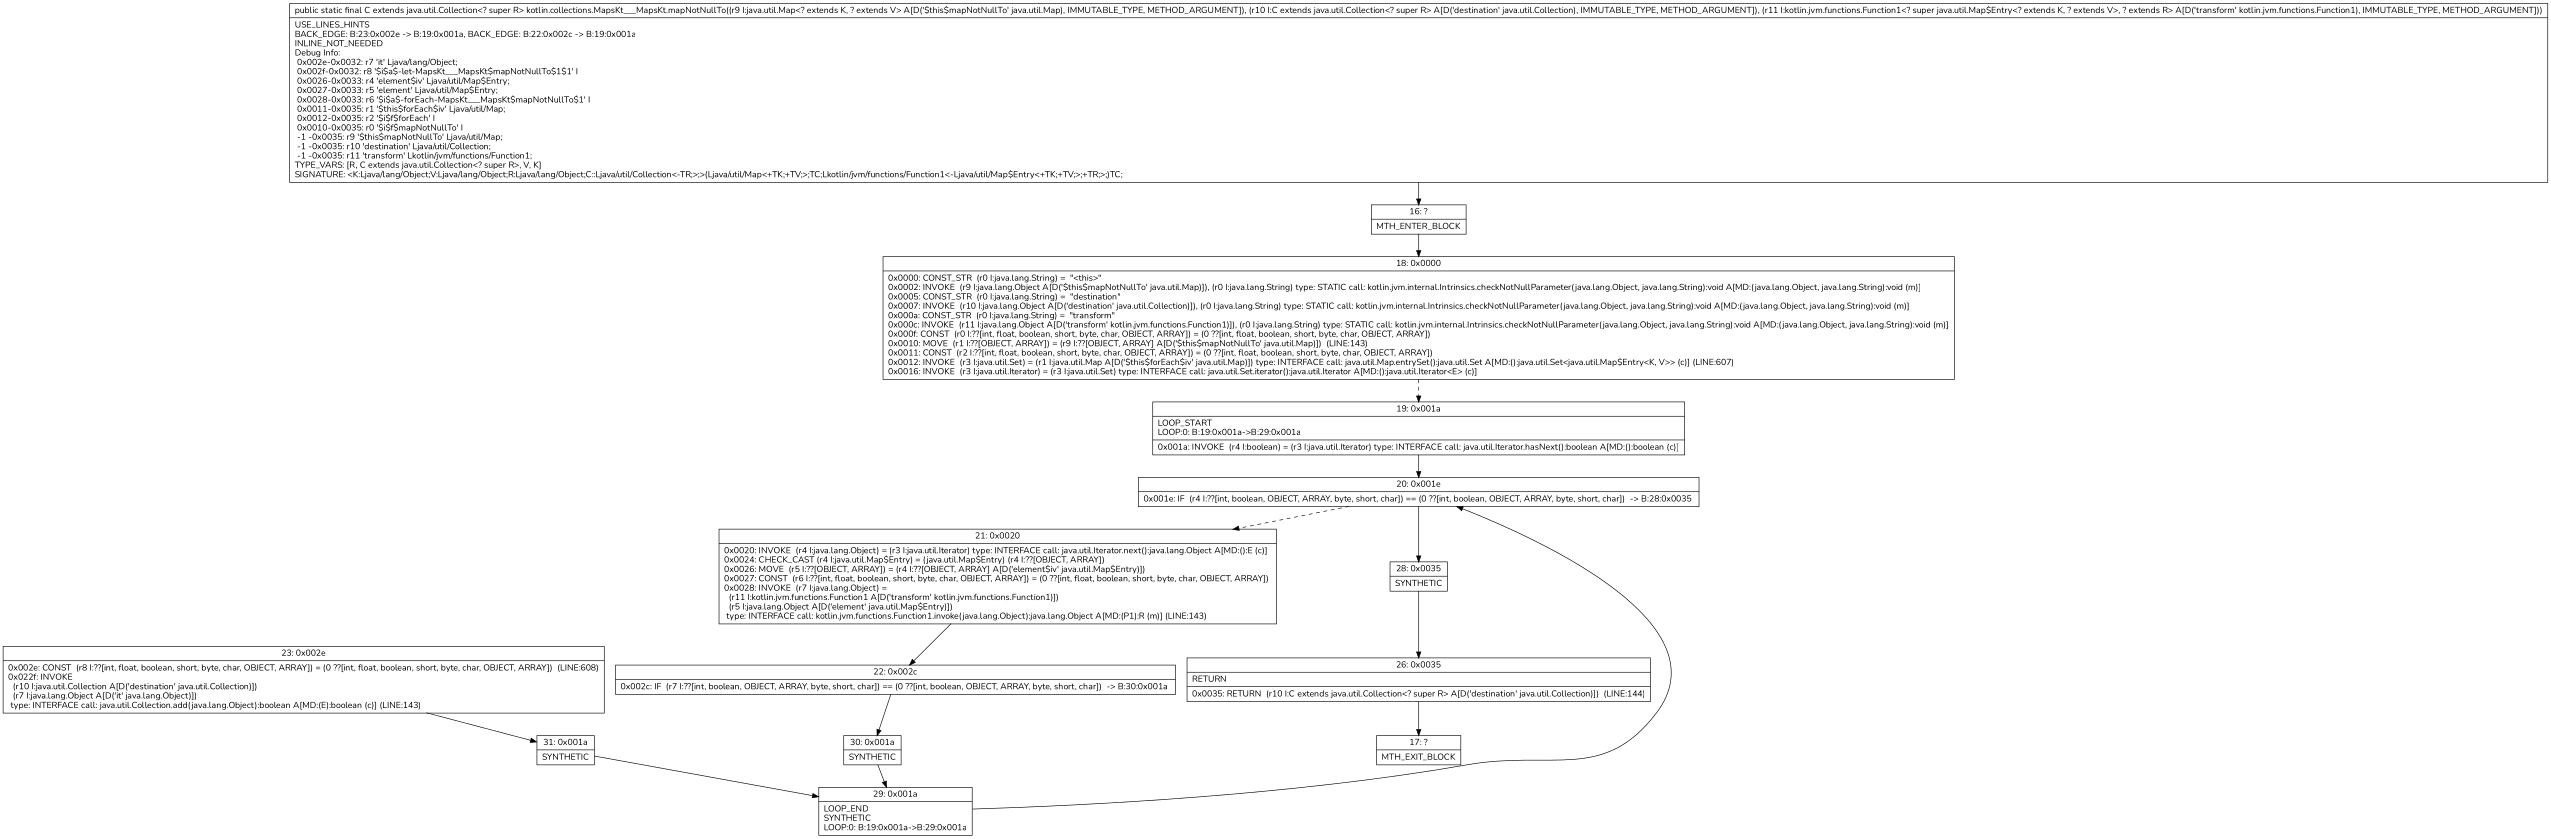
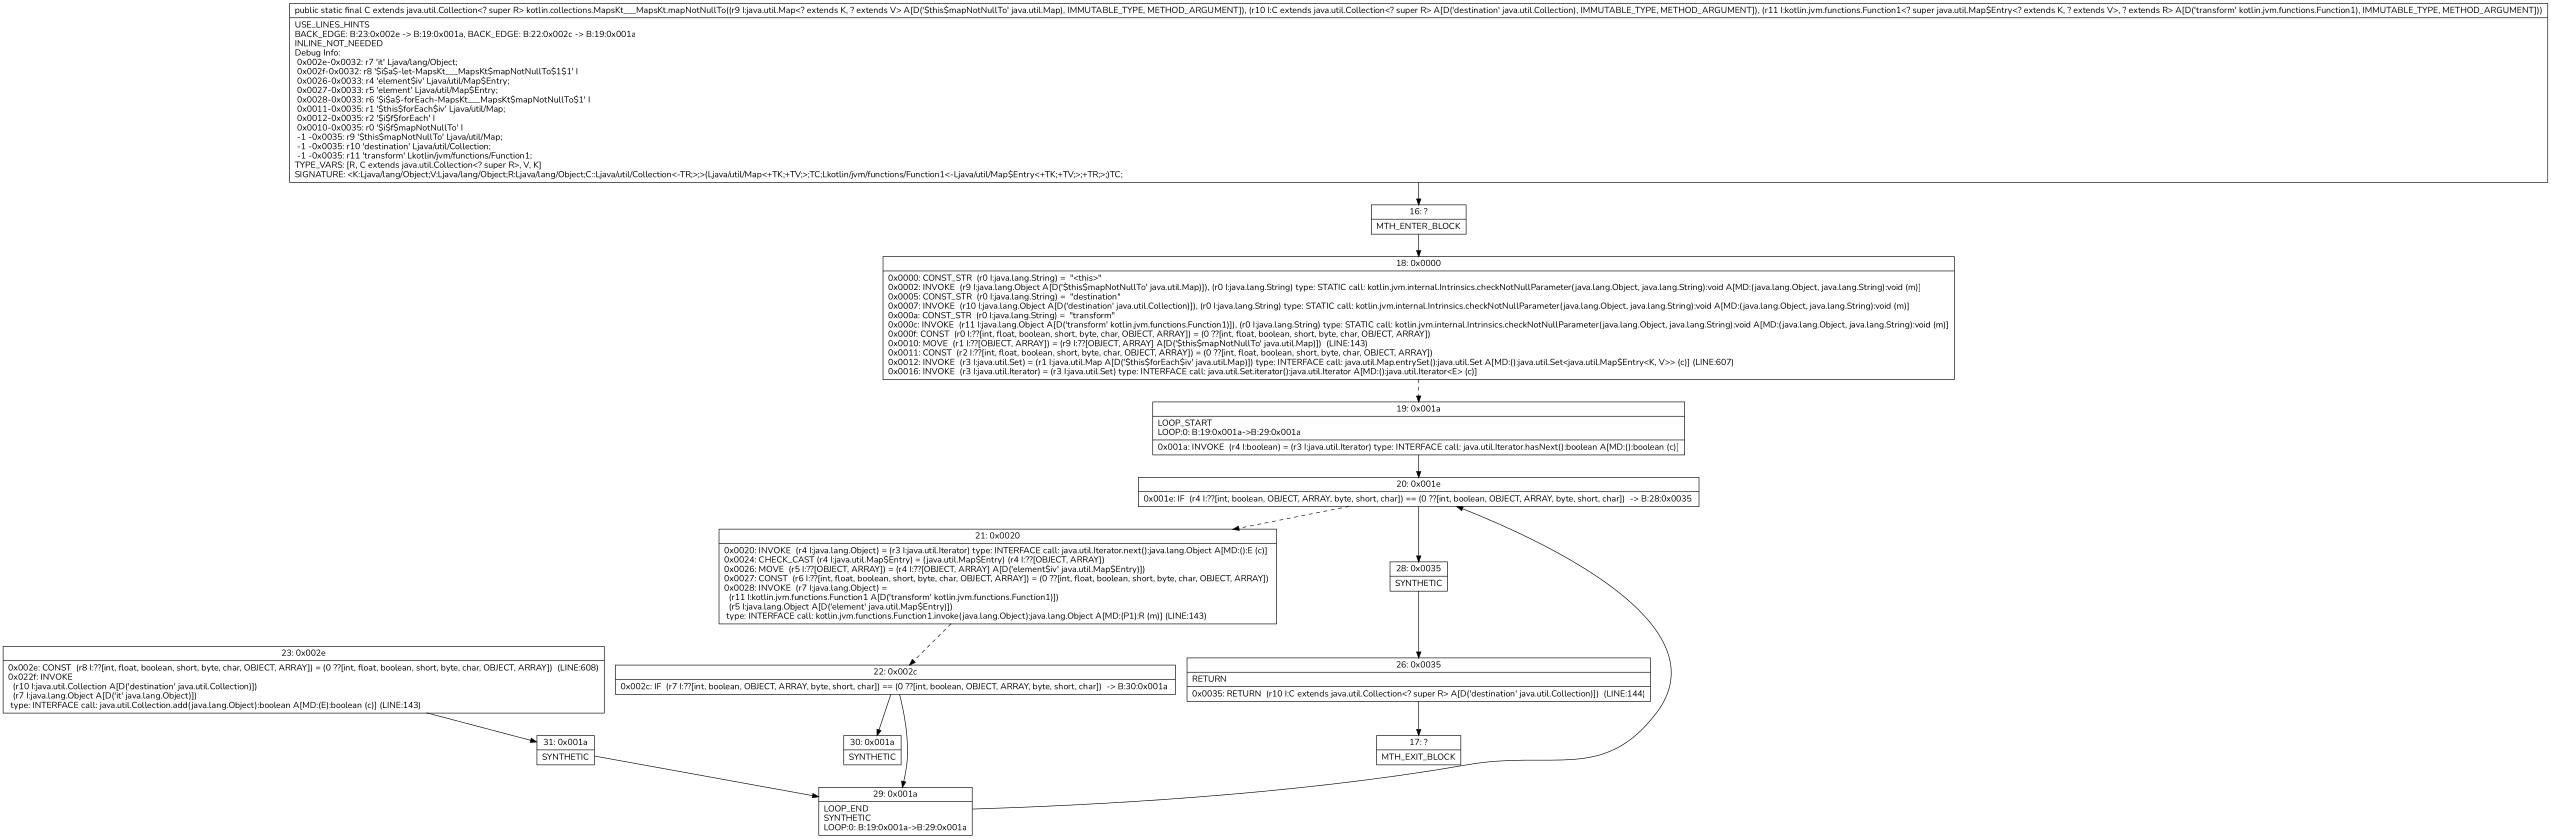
edge "21: 0x0020" -> "22: 0x002c": style solid -> dashed
edge "30: 0x001a" -> "29: 0x001a": now "22: 0x002c" -> "29: 0x001a"
